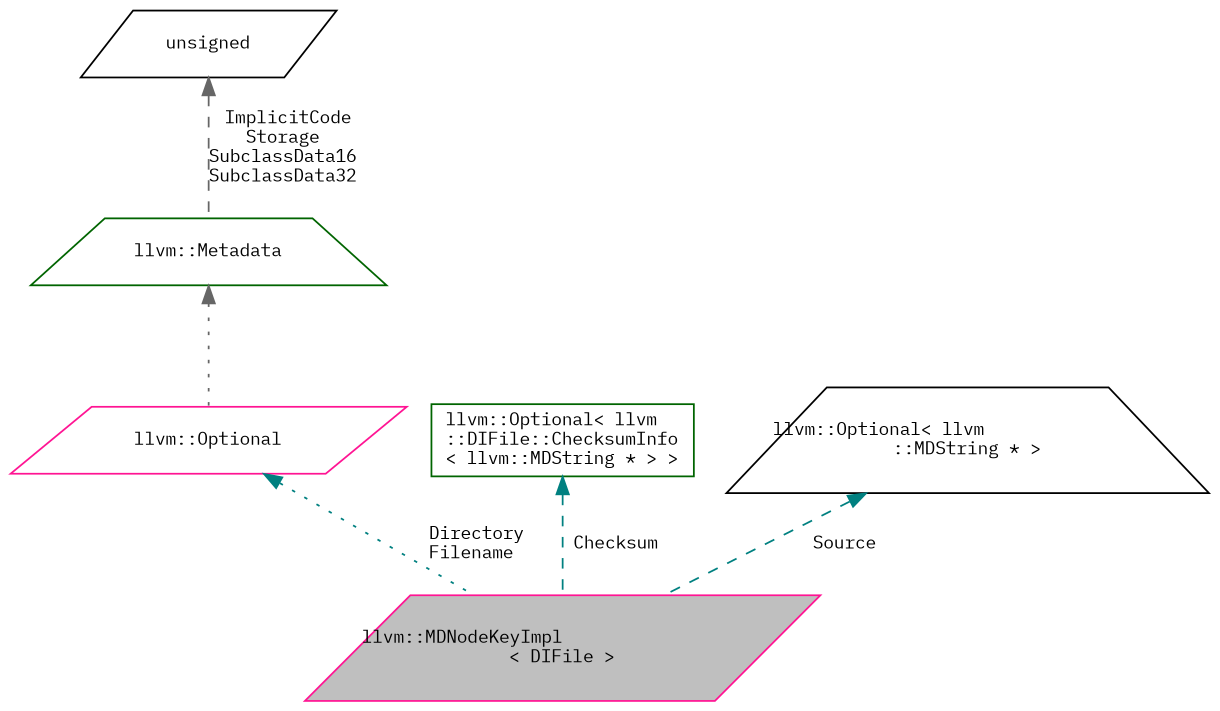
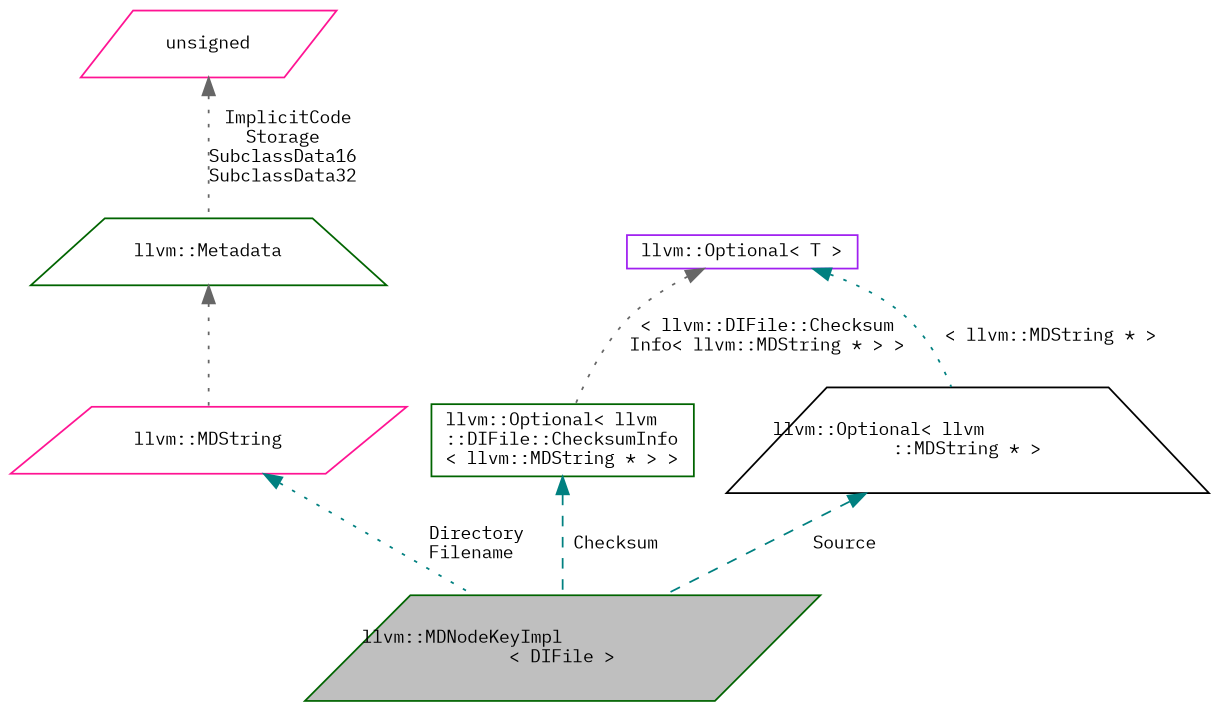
node "unsigned": color black -> deeppink
edge "llvm::Metadata" -> "unsigned": style dashed -> dotted
node "llvm::Optional< T >": added
node "llvm::Optional": label "llvm::Optional" -> "llvm::MDString"
node "llvm::MDNodeKeyImpl < DIFile >": color deeppink -> darkgreen
